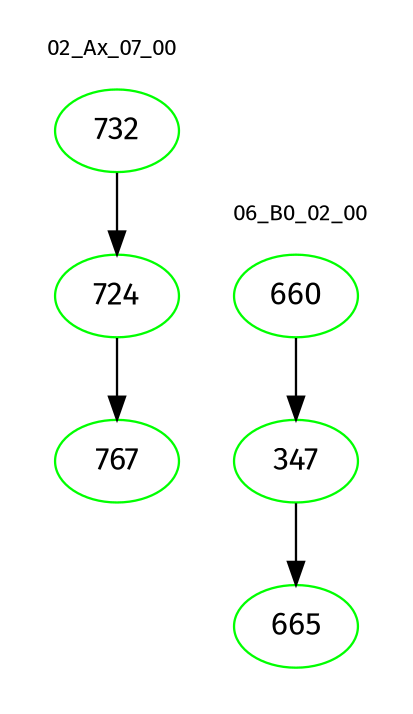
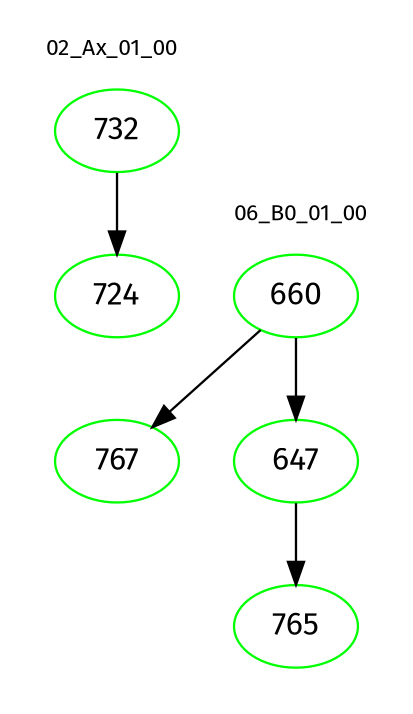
cluster "02_Ax_07_00": label "02_Ax_07_00" -> "02_Ax_01_00"
cluster "06_B0_02_00": label "06_B0_02_00" -> "06_B0_01_00"
edge "724" -> "767": now "660" -> "767"
node "347": label "347" -> "647"
node "665": label "665" -> "765"
